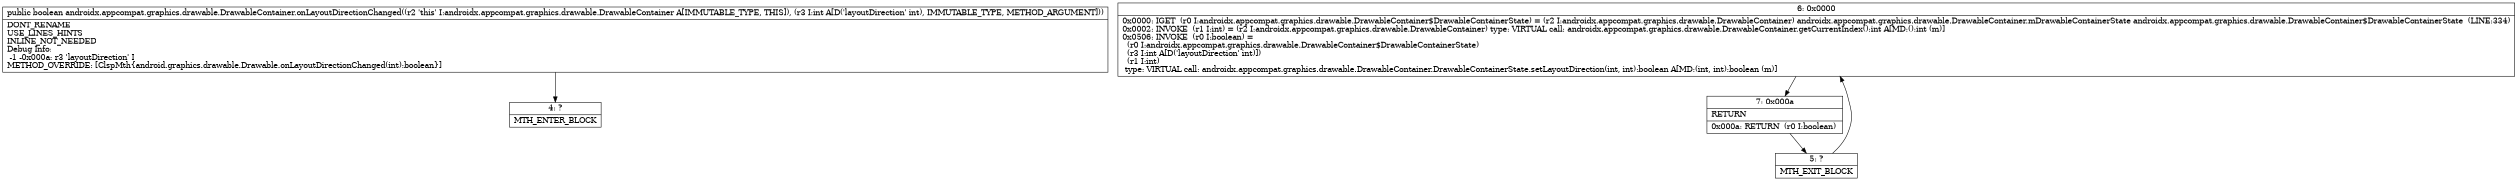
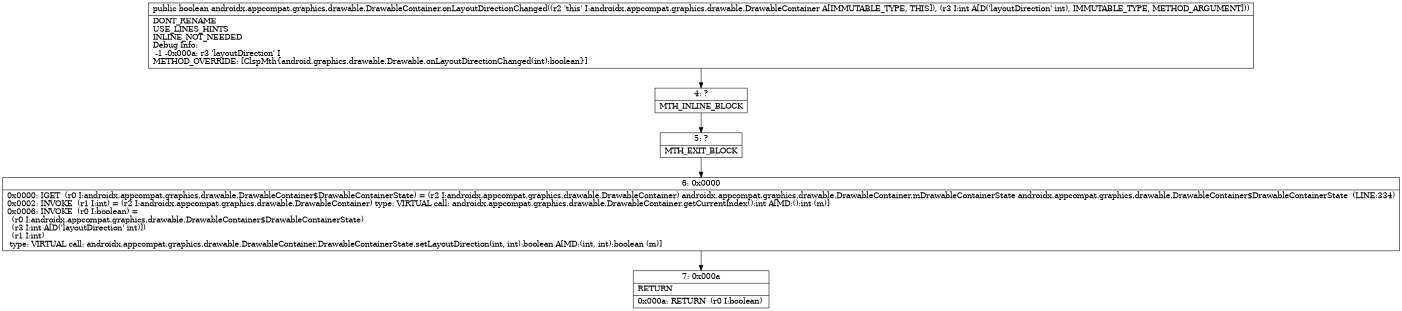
node "6: 0x0000": text "0x0506: INVOKE  (r0 I:boolean) =" -> "0x0006: INVOKE  (r0 I:boolean) ="
node "4: ?": text "MTH_ENTER_BLOCK" -> "MTH_INLINE_BLOCK"
edge "7: 0x000a" -> "5: ?": now "4: ?" -> "5: ?"
